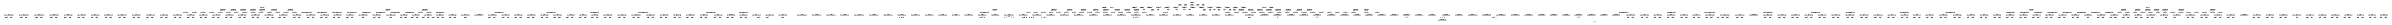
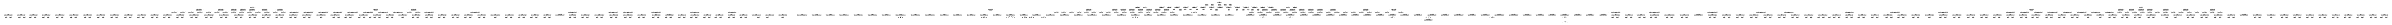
node "RooConstVar 0.991763": removed
